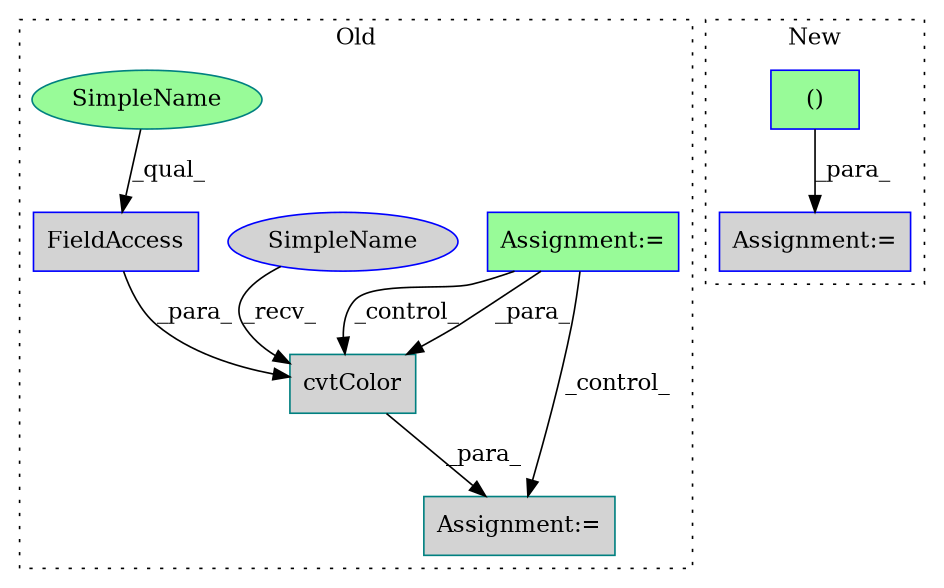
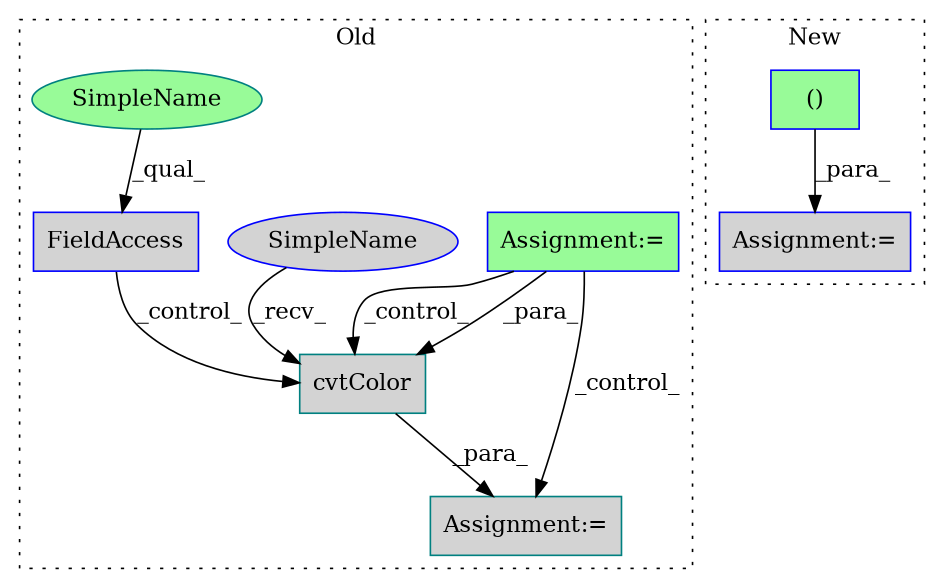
edge "FieldAccess" -> "cvtColor": label "_para_" -> "_control_"
